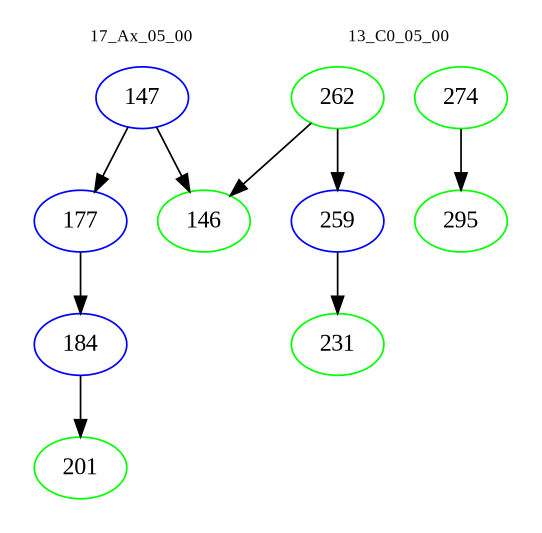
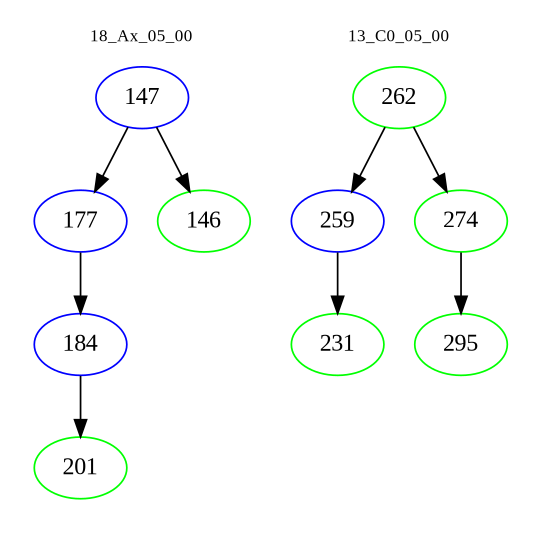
cluster "17_Ax_05_00": label "17_Ax_05_00" -> "18_Ax_05_00"
edge "262" -> "146": now "262" -> "274"
